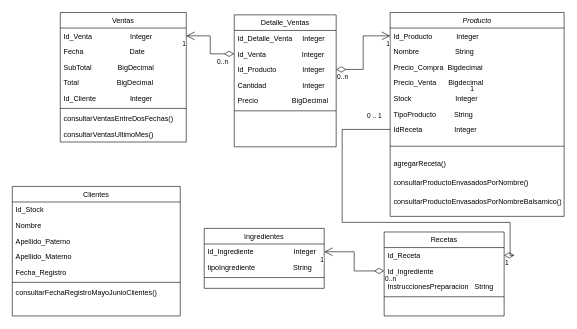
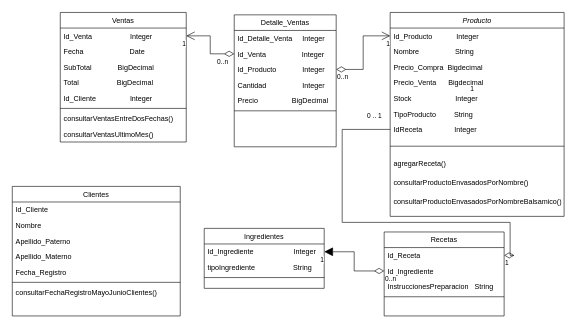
node "Id_Stock": label "Id_Stock" -> "Id_Cliente"
edge "Id_Ingrediente Integer" -- "Id_Ingrediente": arrowhead open -> block
